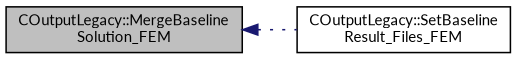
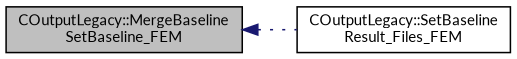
node "COutputLegacy::MergeBaseline Solution_FEM": label "COutputLegacy::MergeBaseline Solution_FEM" -> "COutputLegacy::MergeBaseline SetBaseline_FEM"
